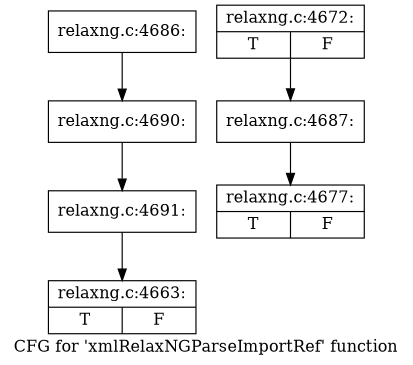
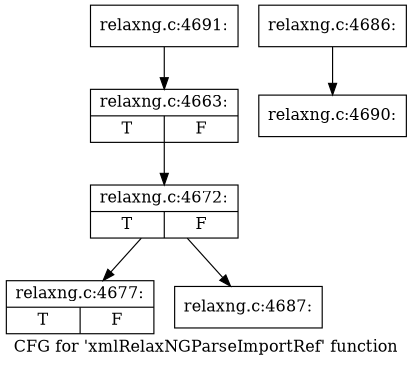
edge "relaxng.c:4663:" -> "relaxng.c:4672:": added
edge "relaxng.c:4687:" -> "relaxng.c:4677:": now "relaxng.c:4672:" -> "relaxng.c:4677:"
edge "relaxng.c:4690:" -> "relaxng.c:4691:": removed
